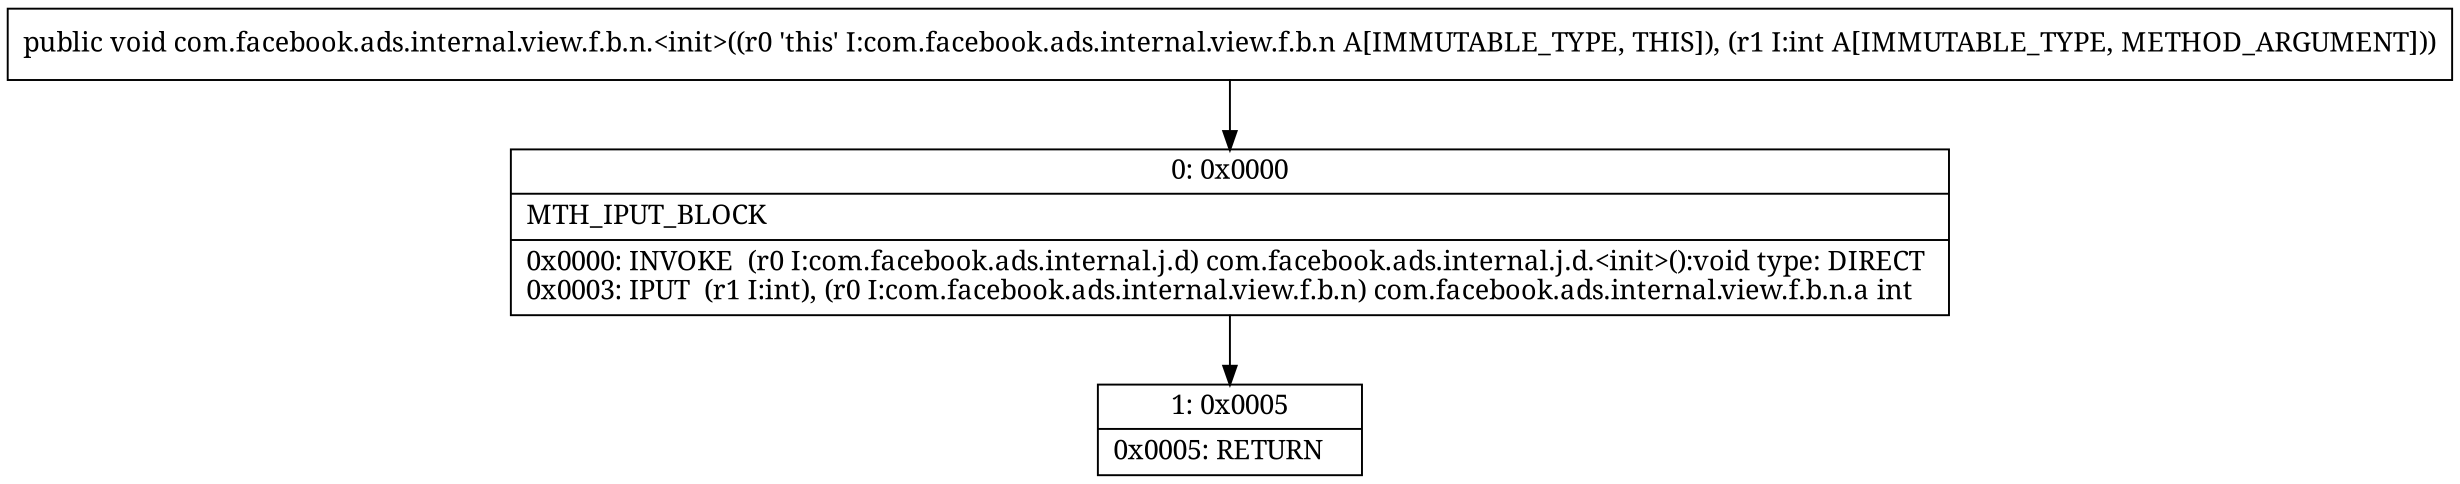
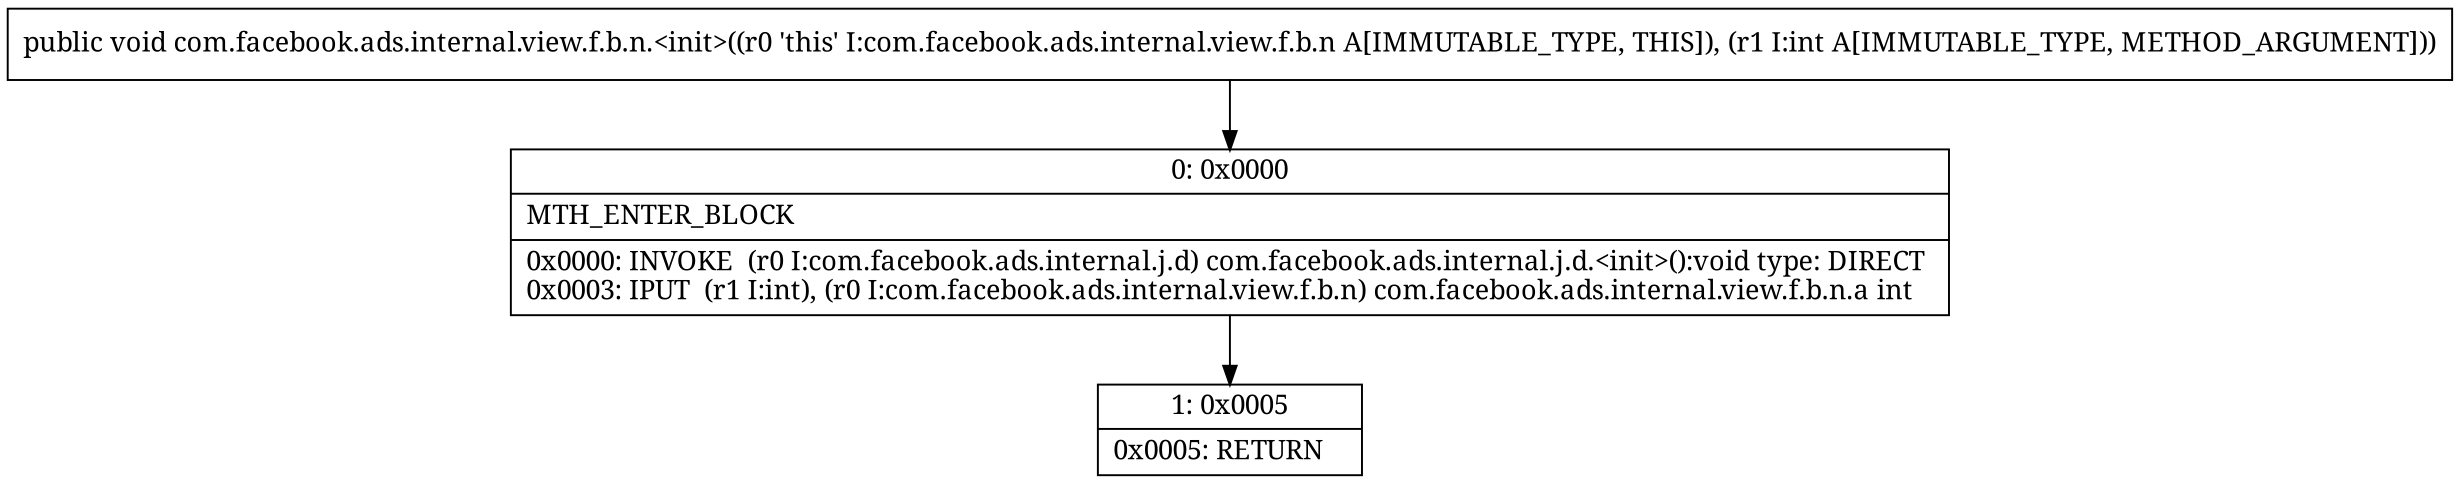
node "0: 0x0000": text "MTH_IPUT_BLOCK" -> "MTH_ENTER_BLOCK"
